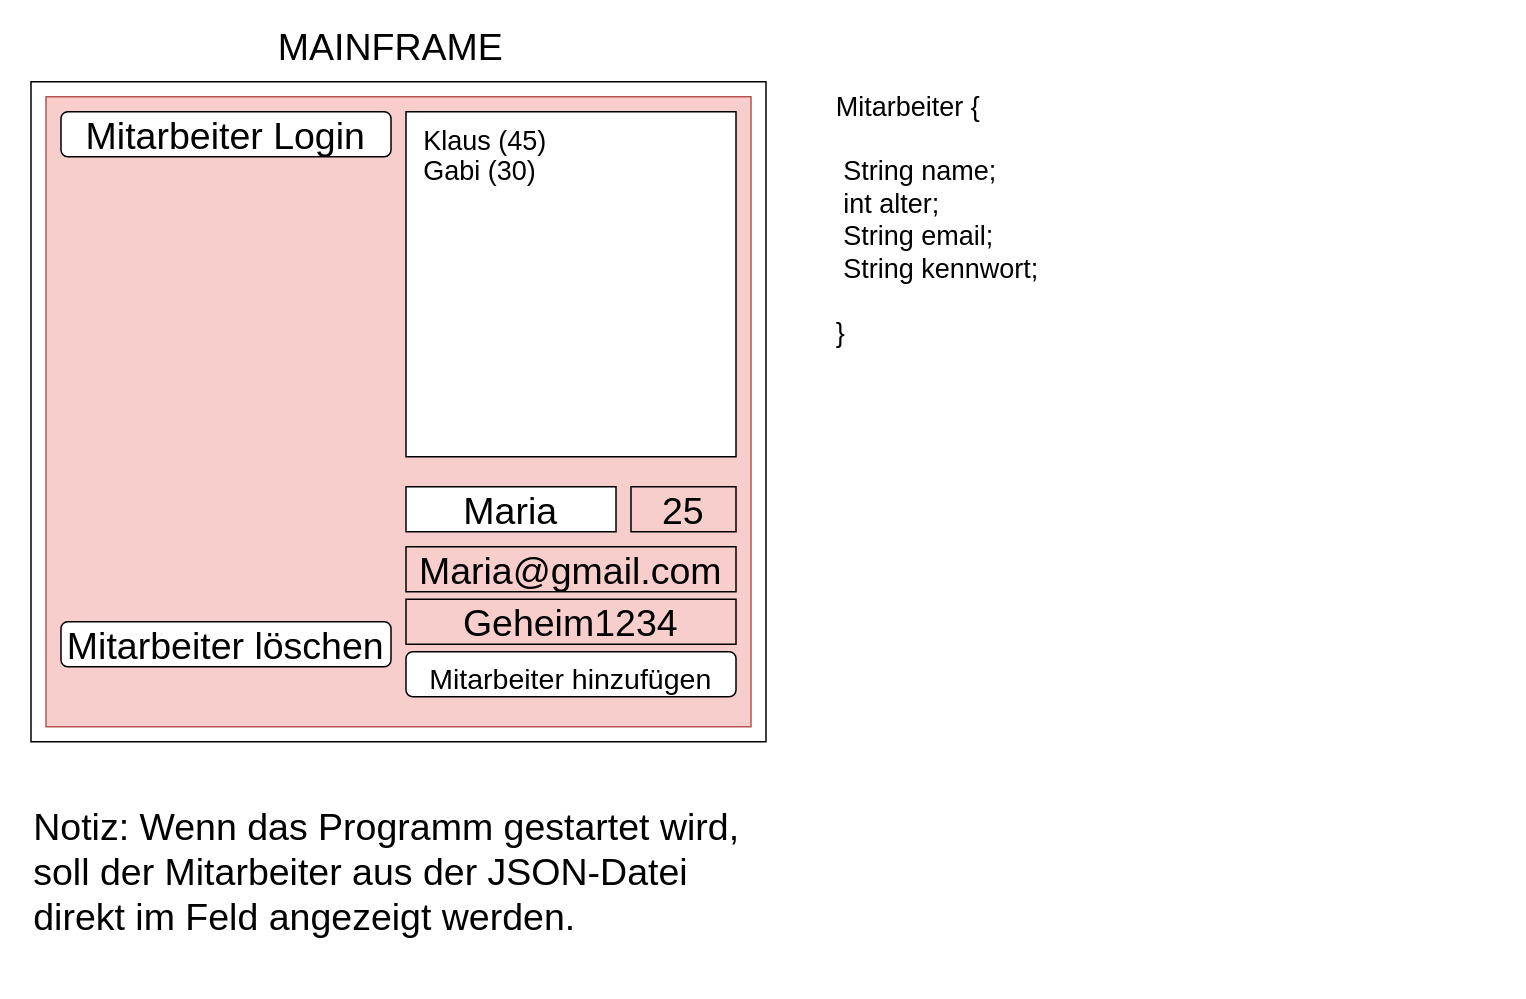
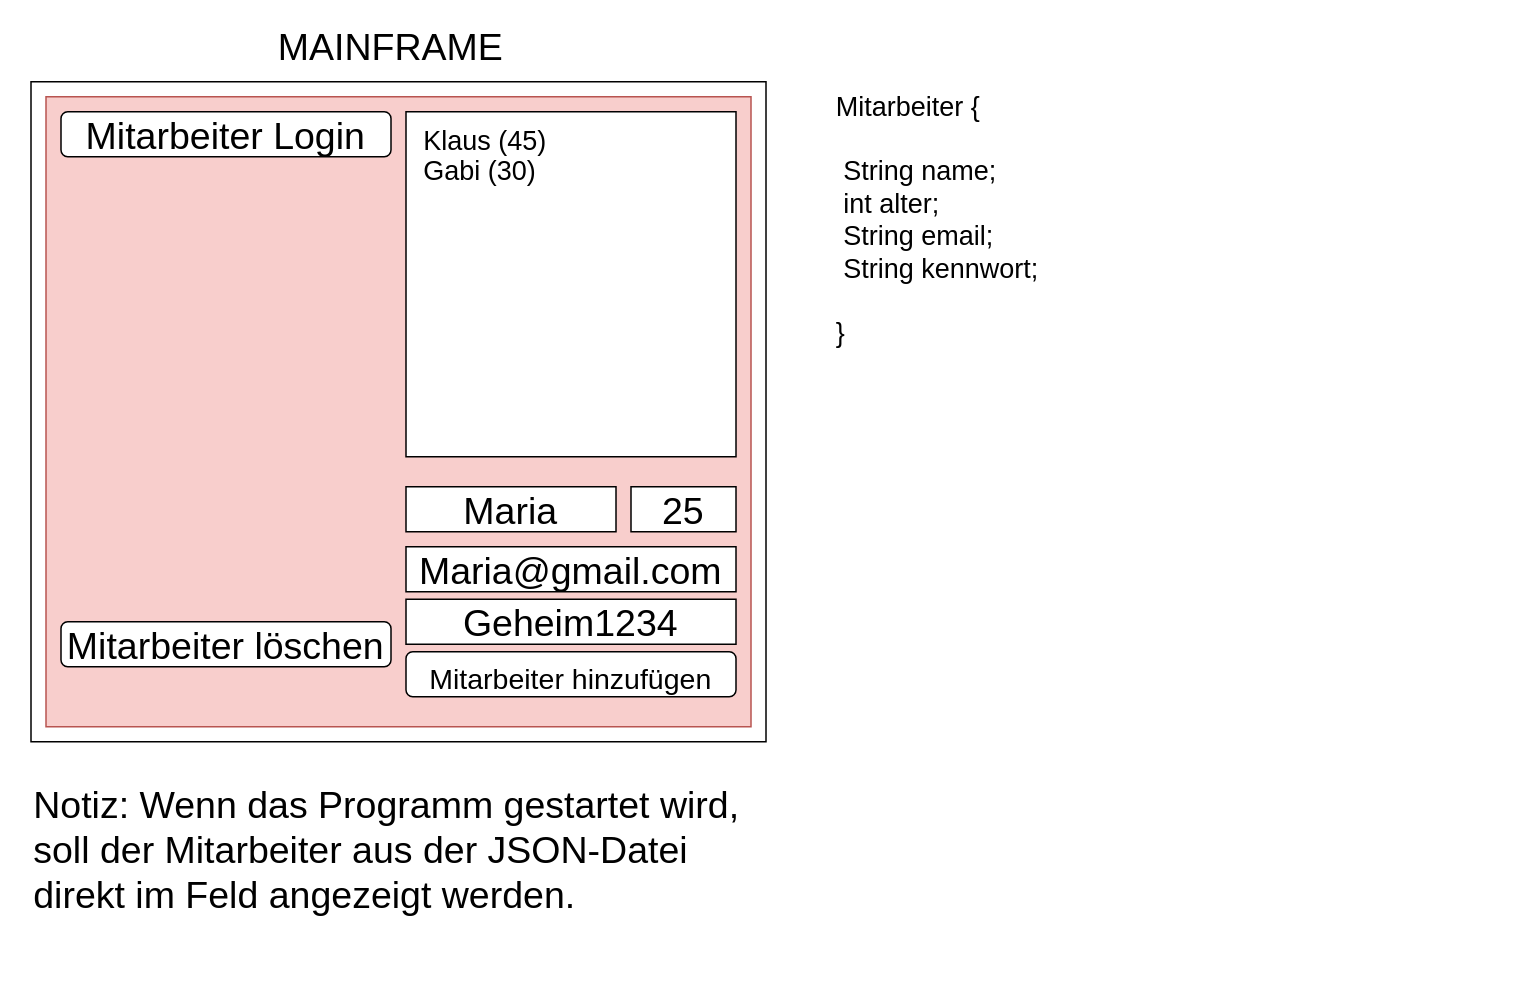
node "25": fillcolor #f8cecc -> #ffffff
node "Maria@gmail.com": fillcolor #f8cecc -> #ffffff
node "Geheim1234": fillcolor #f8cecc -> #ffffff
node "Notiz: Wenn das Programm gestartet wird, soll der Mitarbeiter aus der JSON-Datei direkt im Feld angezeigt werden.": moved (391, 892) -> (391, 869)
